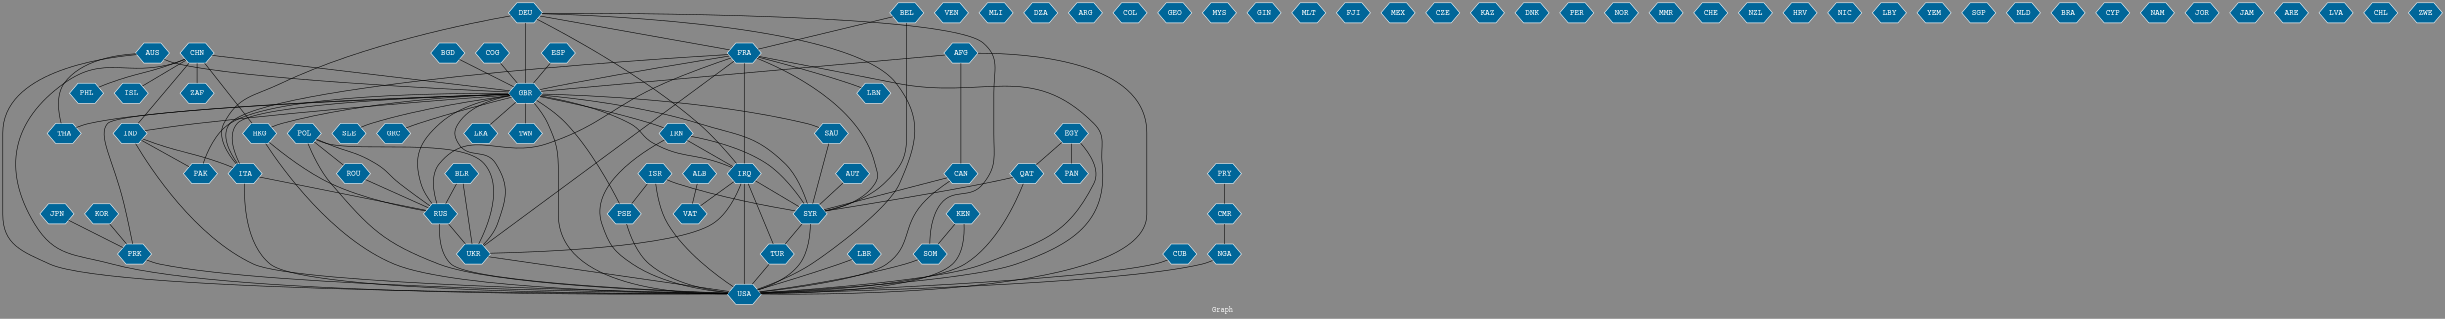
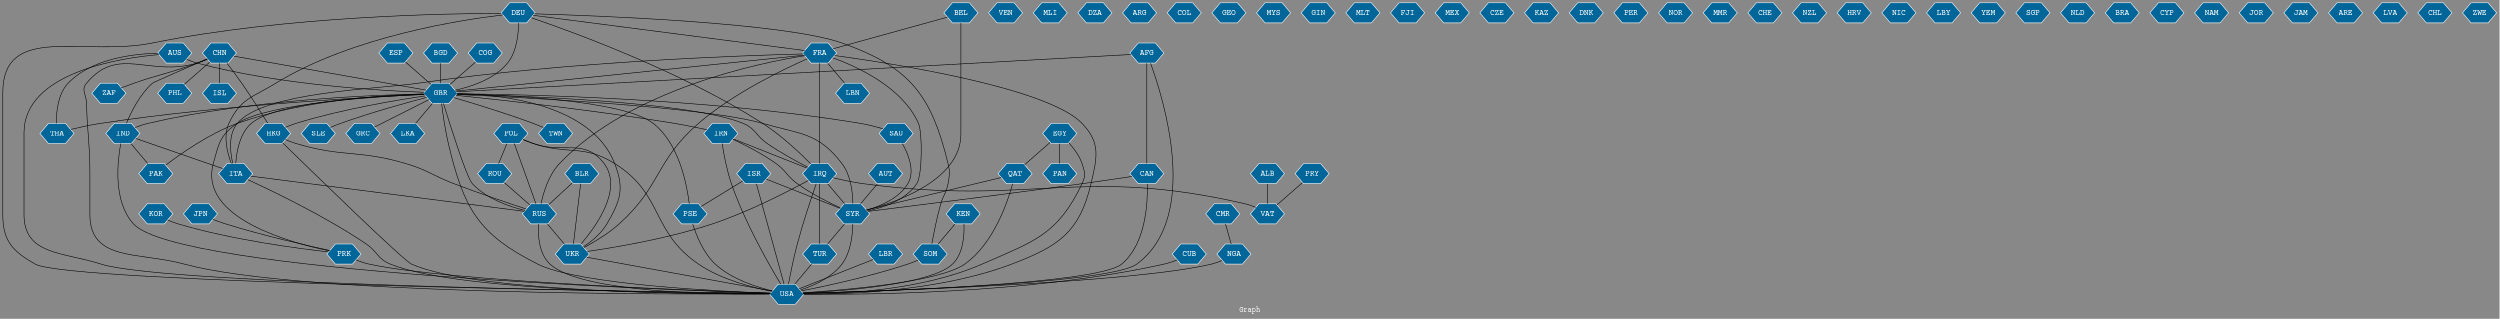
edge "PRY" -- "CMR": now "PRY" -- "VAT"
